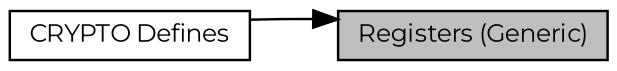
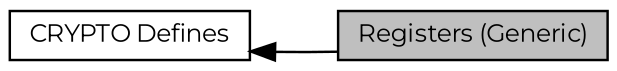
edge "CRYPTO Defines" -> "Registers (Generic)": reversed
